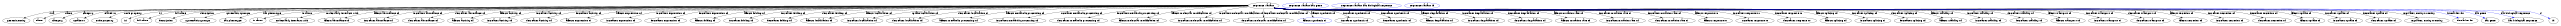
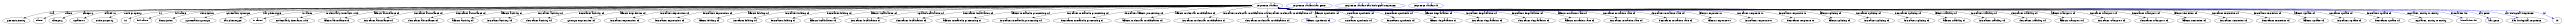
edge "sequence variant" -> "decreases metabolic processing of": label "decreases metabolic processing of" -> "decreases affects processing of"
node "affects expression of": label "affects expression of" -> "synonym expression of"
